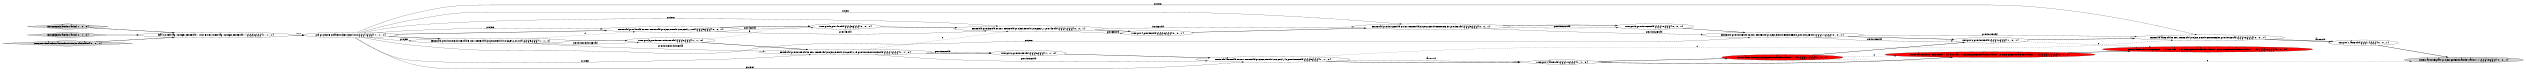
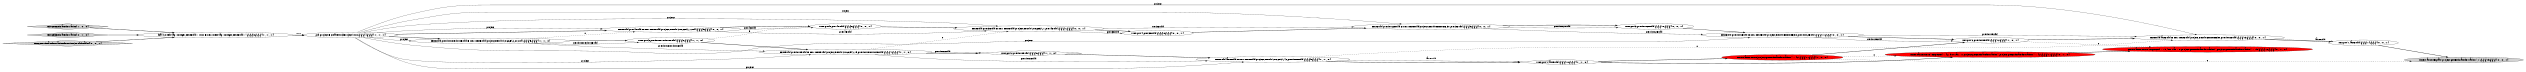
node "runs.put(2,previousBuild)@@@8@@@['1', '1', '0']": shape ellipse -> diamond
